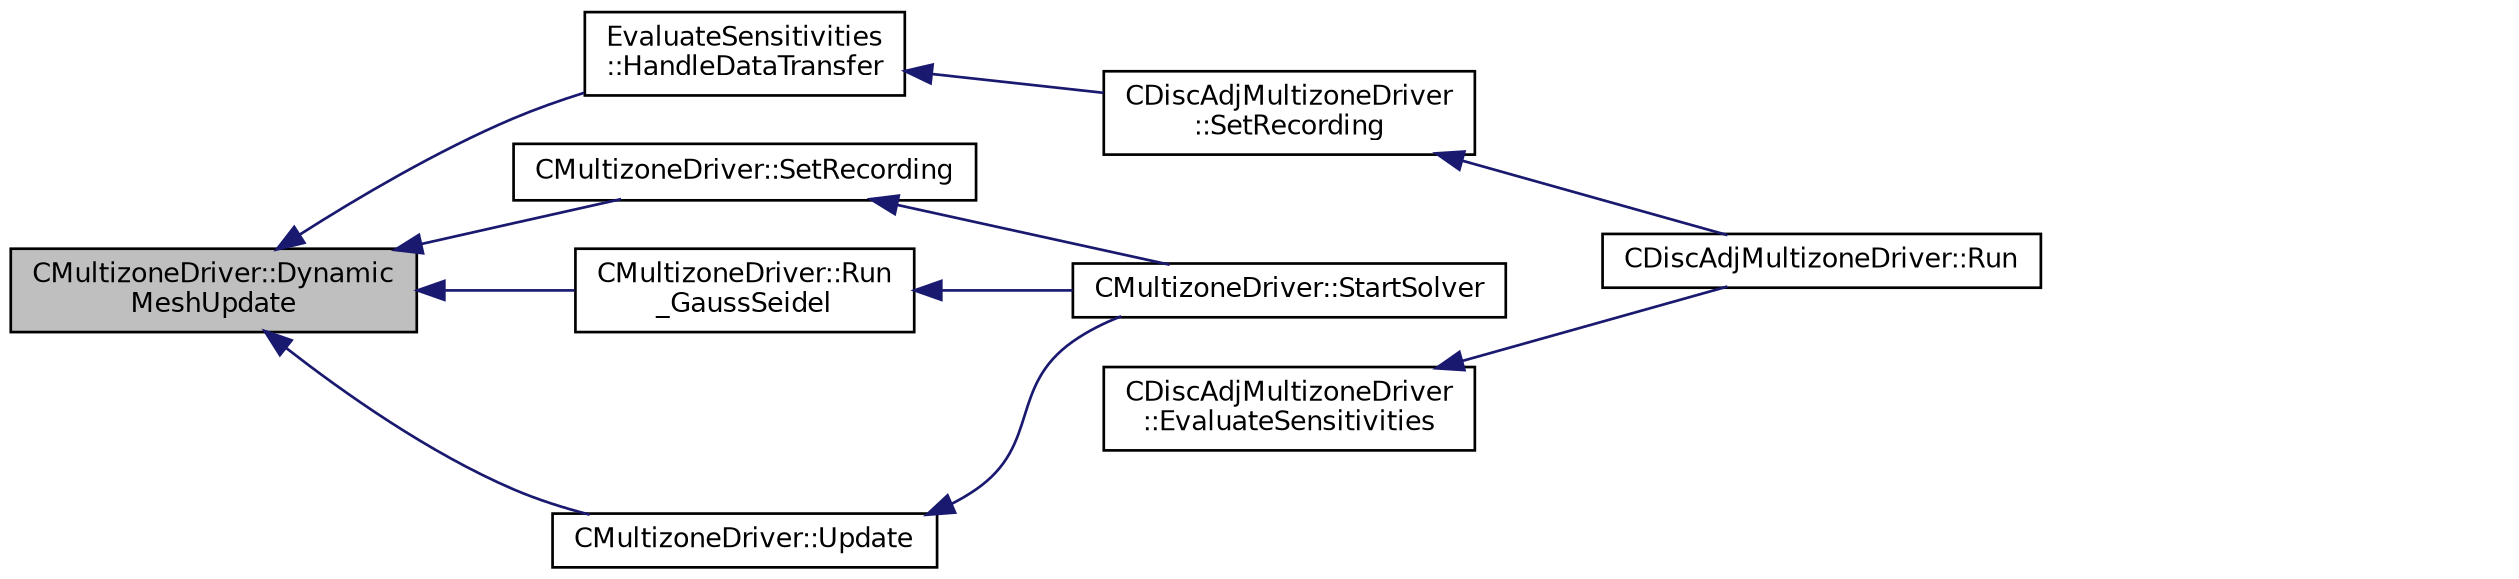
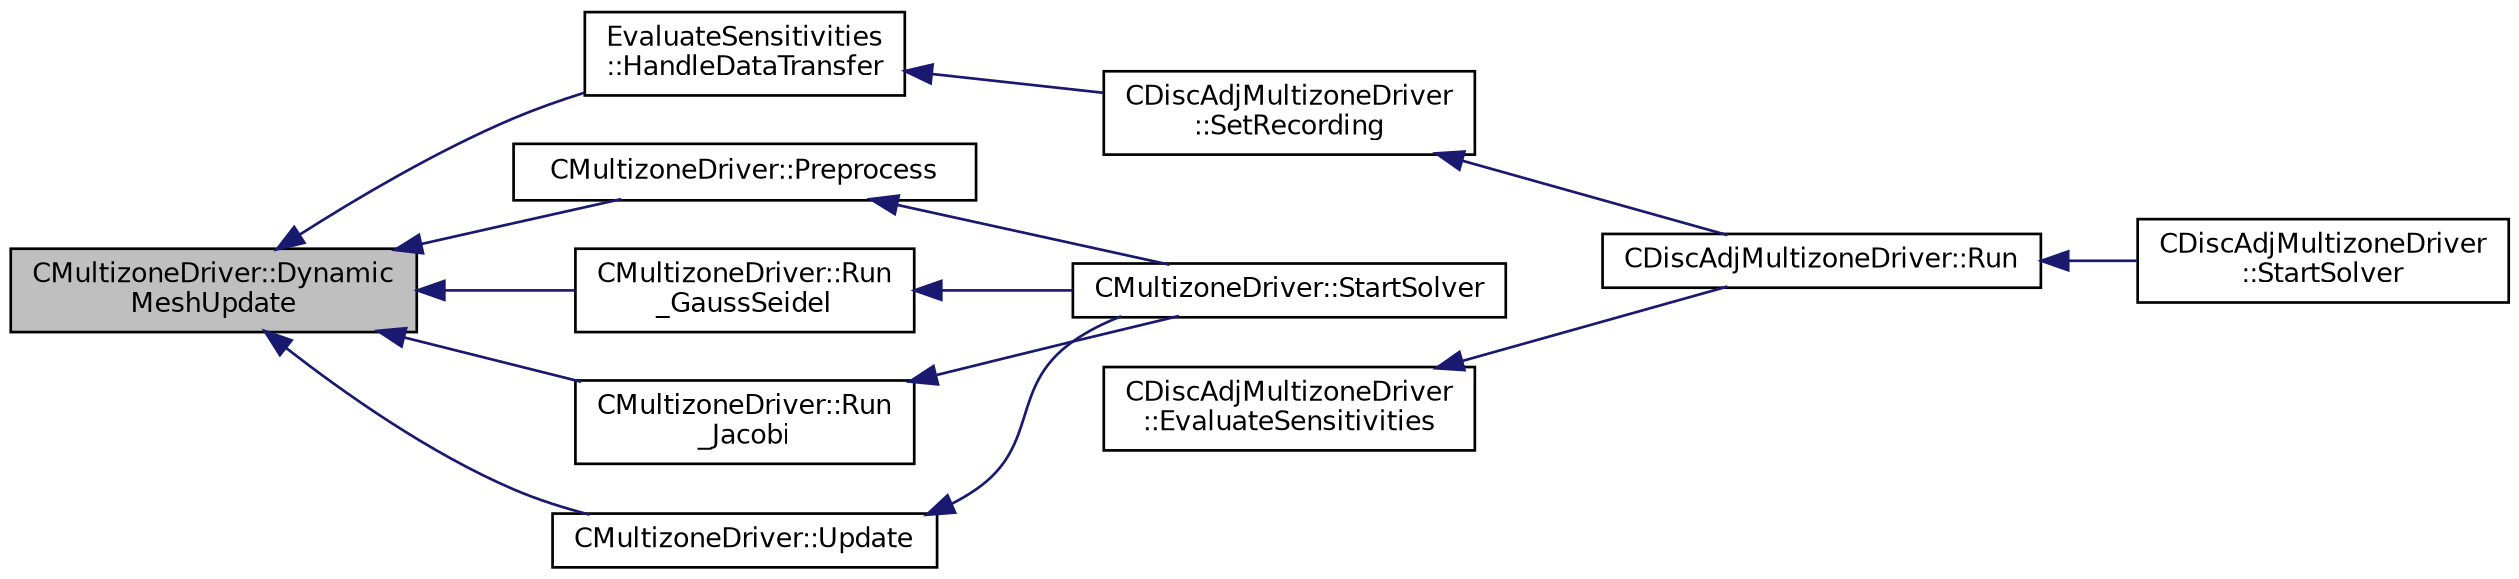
node "CMultizoneDriver::SetRecording": label "CMultizoneDriver::SetRecording" -> "CMultizoneDriver::Preprocess"
node "CDiscAdjMultizoneDriver ::StartSolver": added
node "CMultizoneDriver::Run _Jacobi": added
